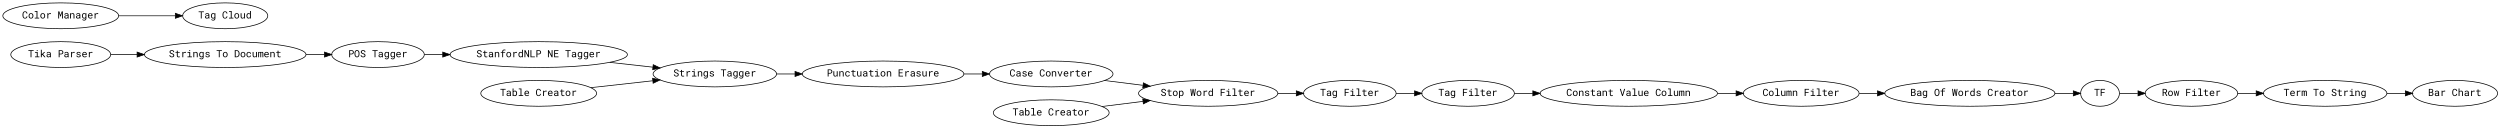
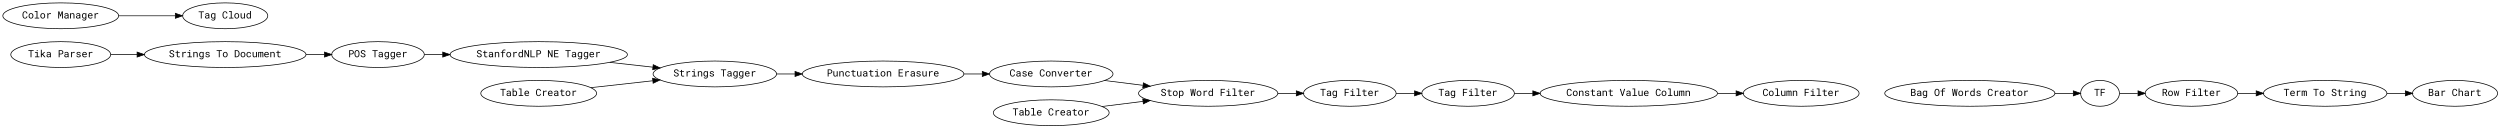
edge "Column Filter" -> "Bag Of Words Creator": removed
